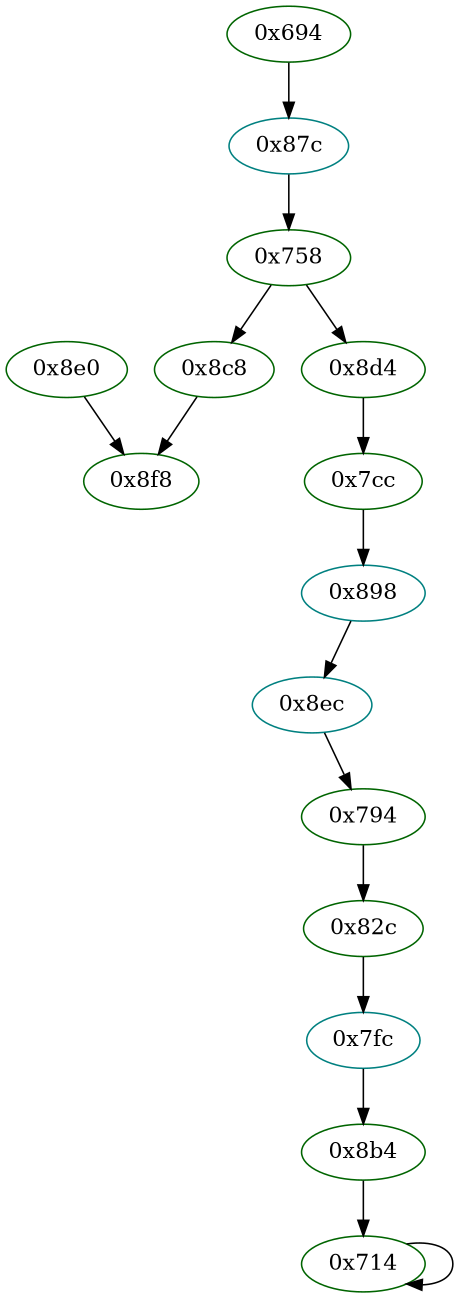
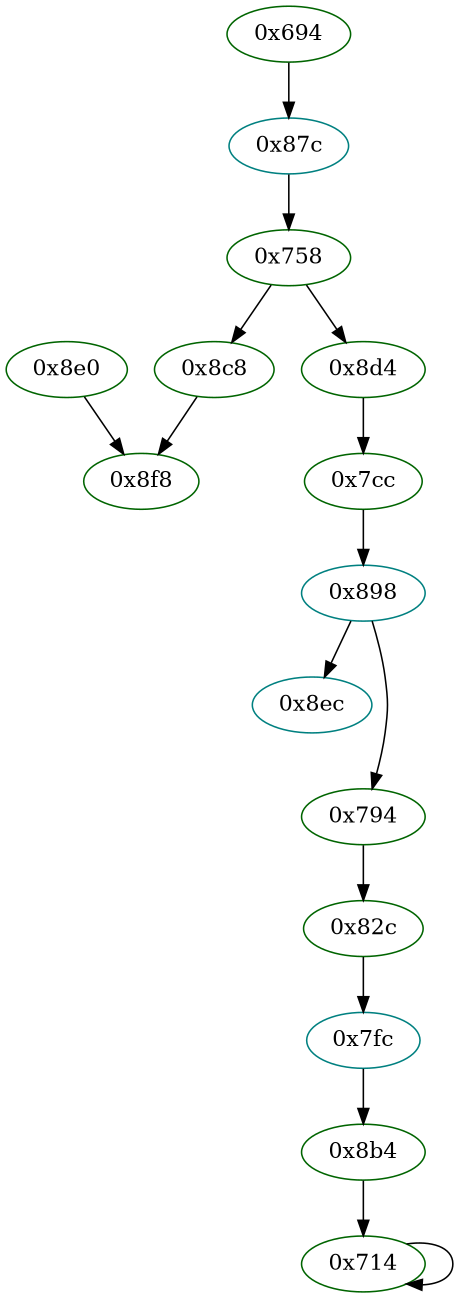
edge "0x8ec" -> "0x794": now "0x898" -> "0x794"
